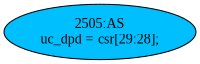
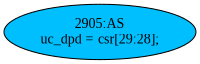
node "2505:AS uc_dpd = csr[29:28];": label "2505:AS uc_dpd = csr[29:28];" -> "2905:AS uc_dpd = csr[29:28];"
